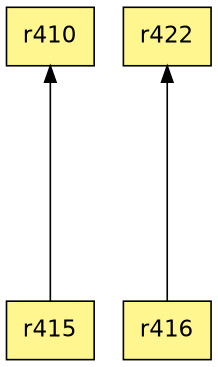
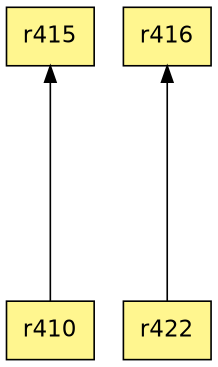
edge "r415" -> "r410": reversed
edge "r416" -> "r422": reversed
